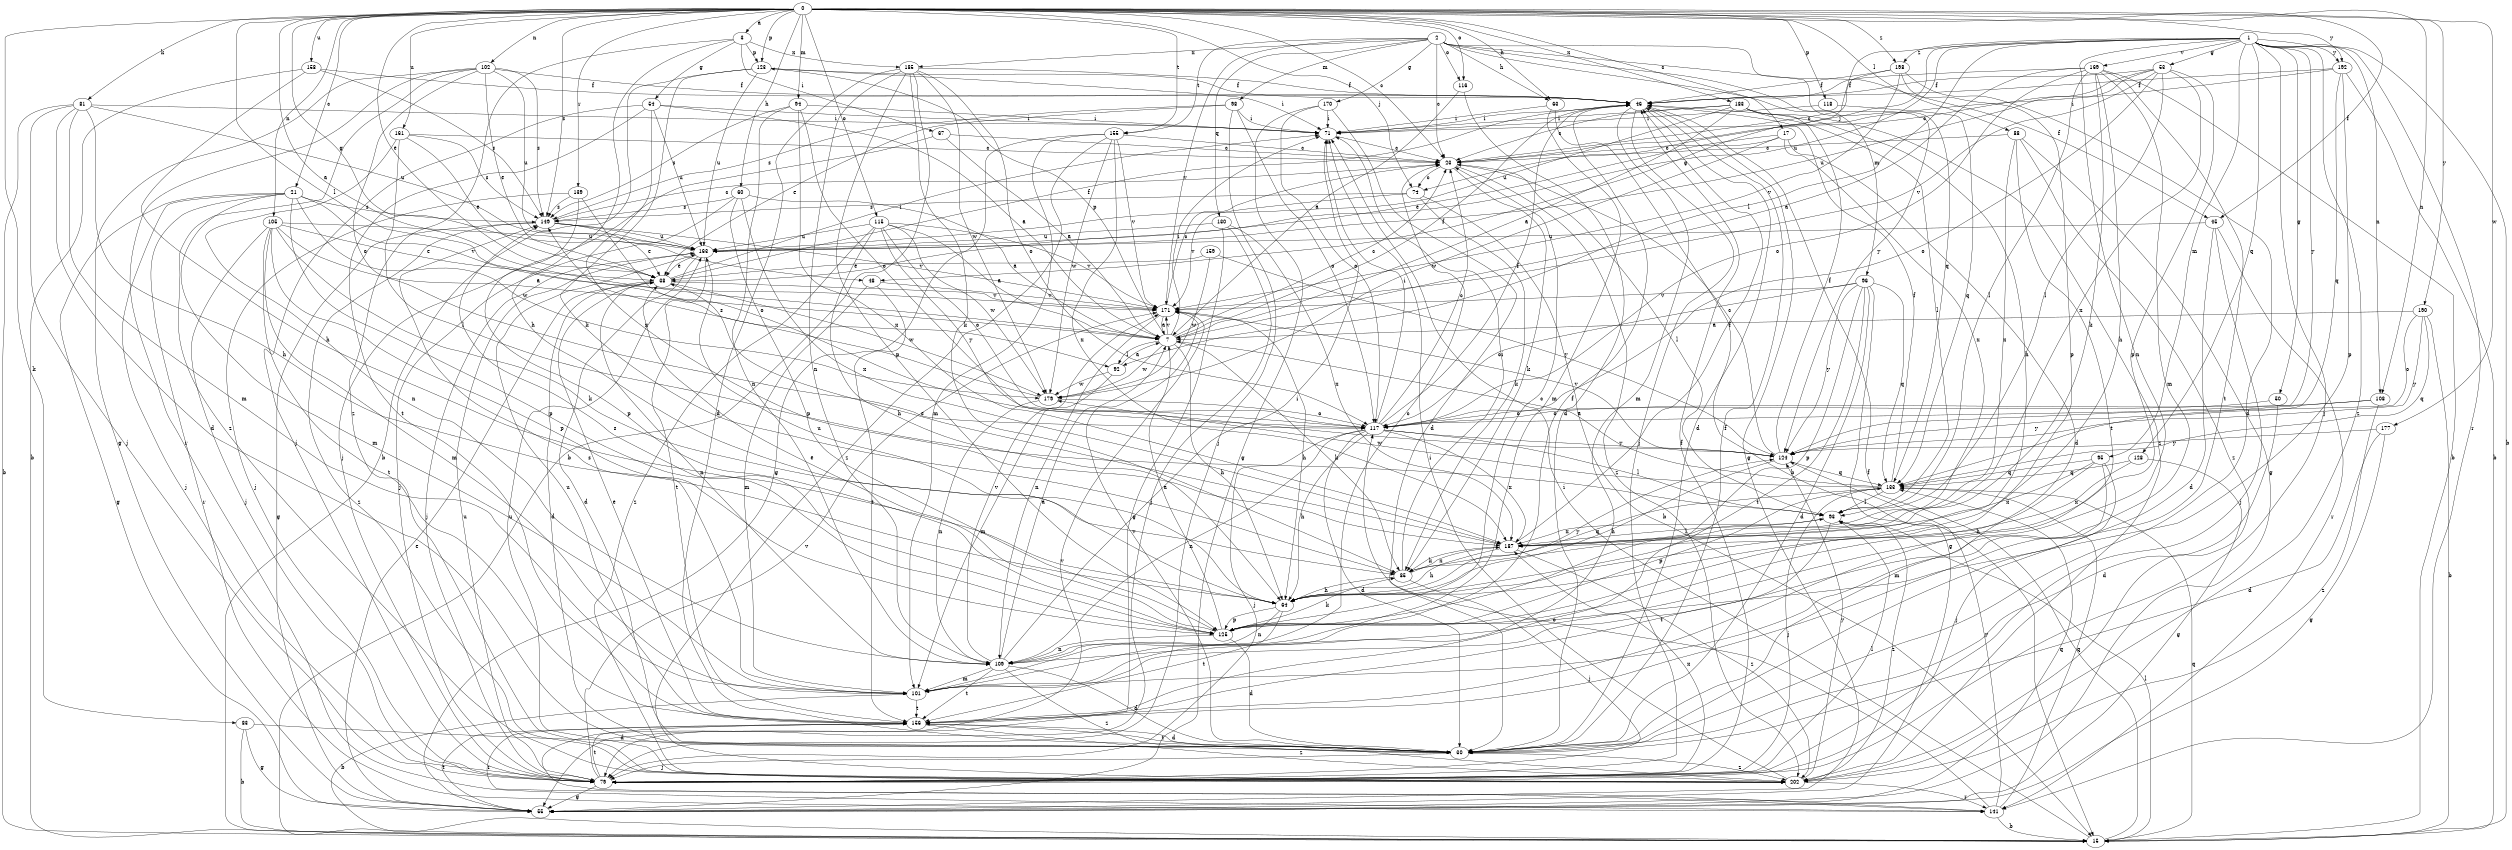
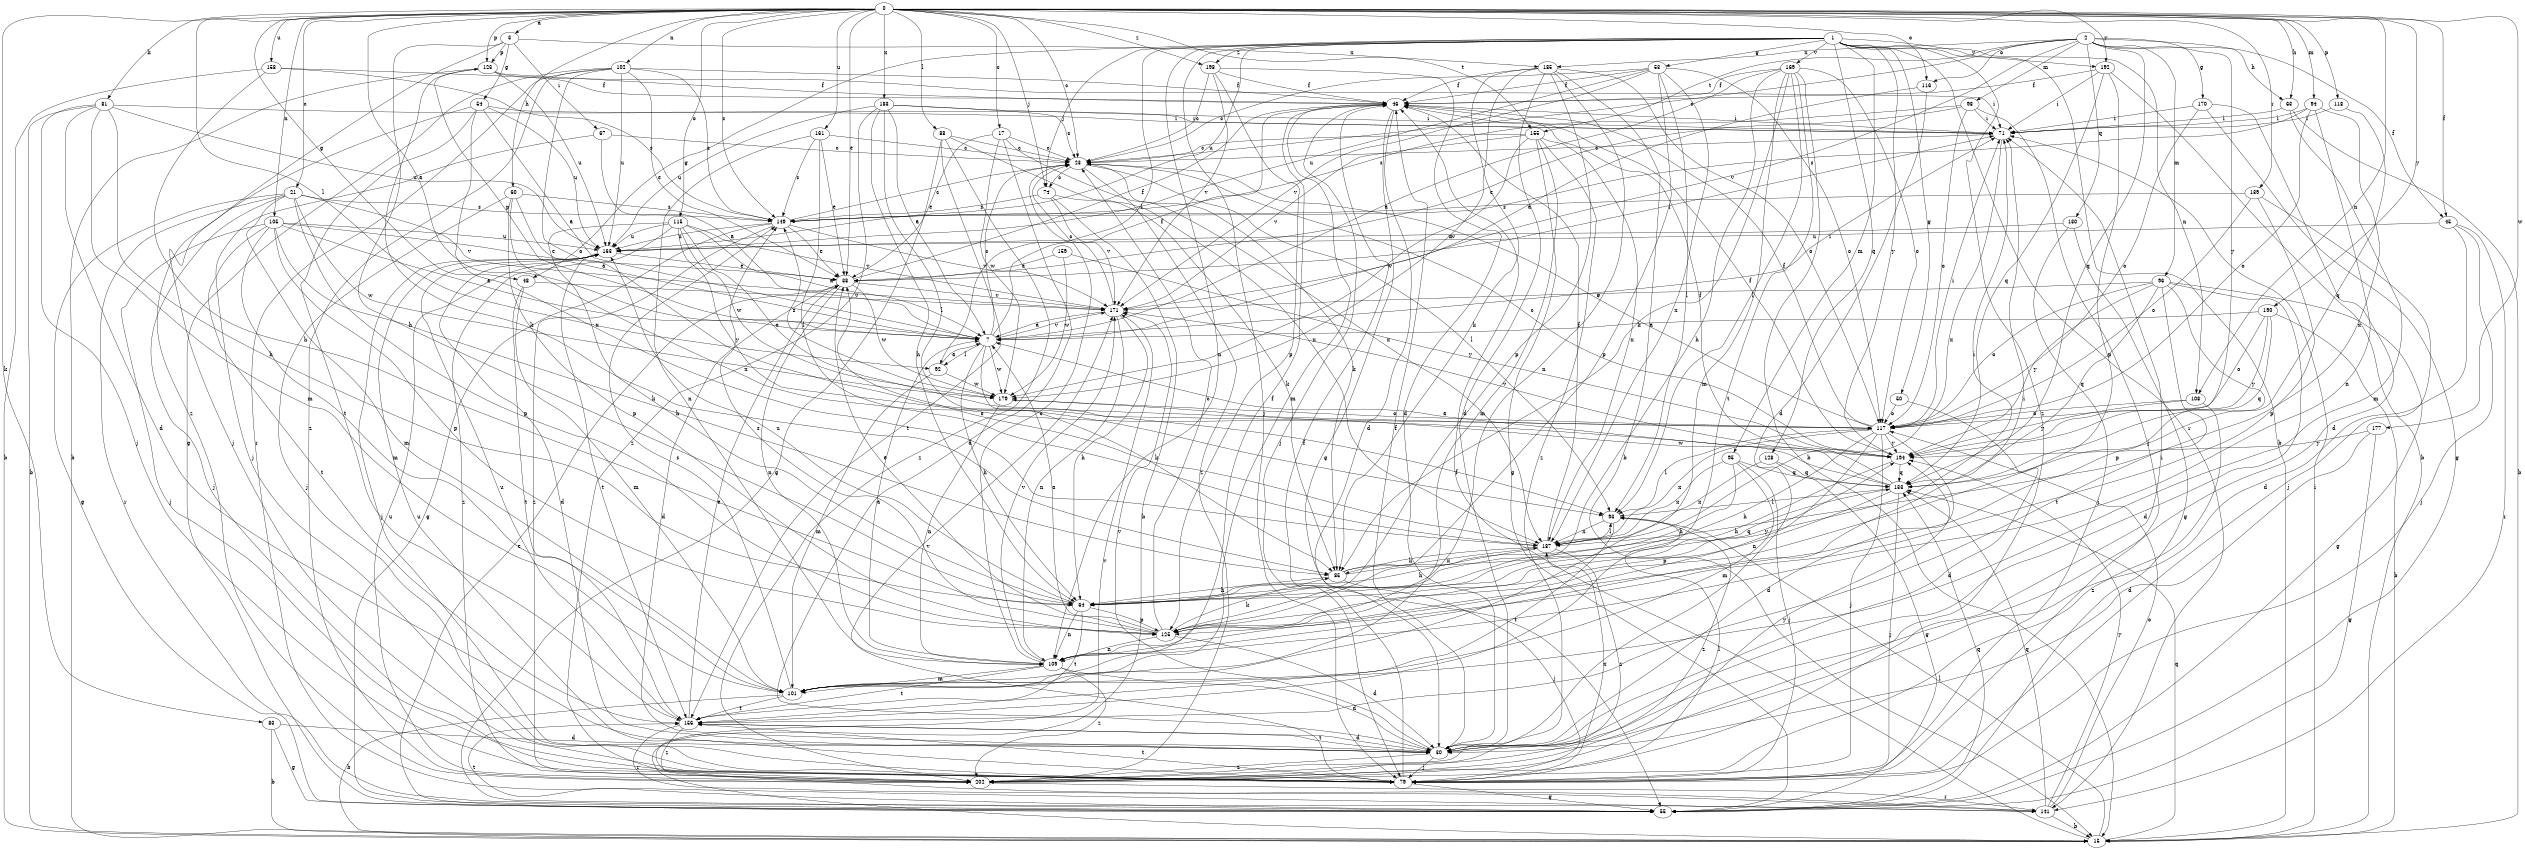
edge "130" -> "187": now "71" -> "187"
node "124": label "124" -> "194"
